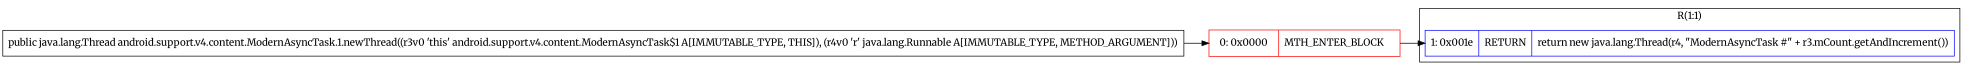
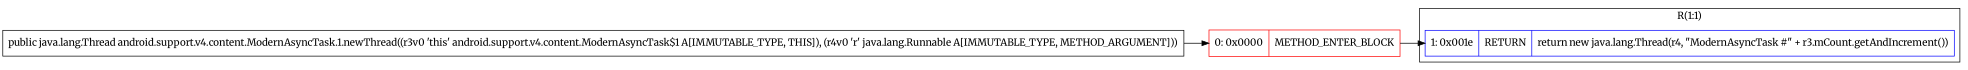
node "0: 0x0000": text "MTH_ENTER_BLOCK" -> "METHOD_ENTER_BLOCK"
